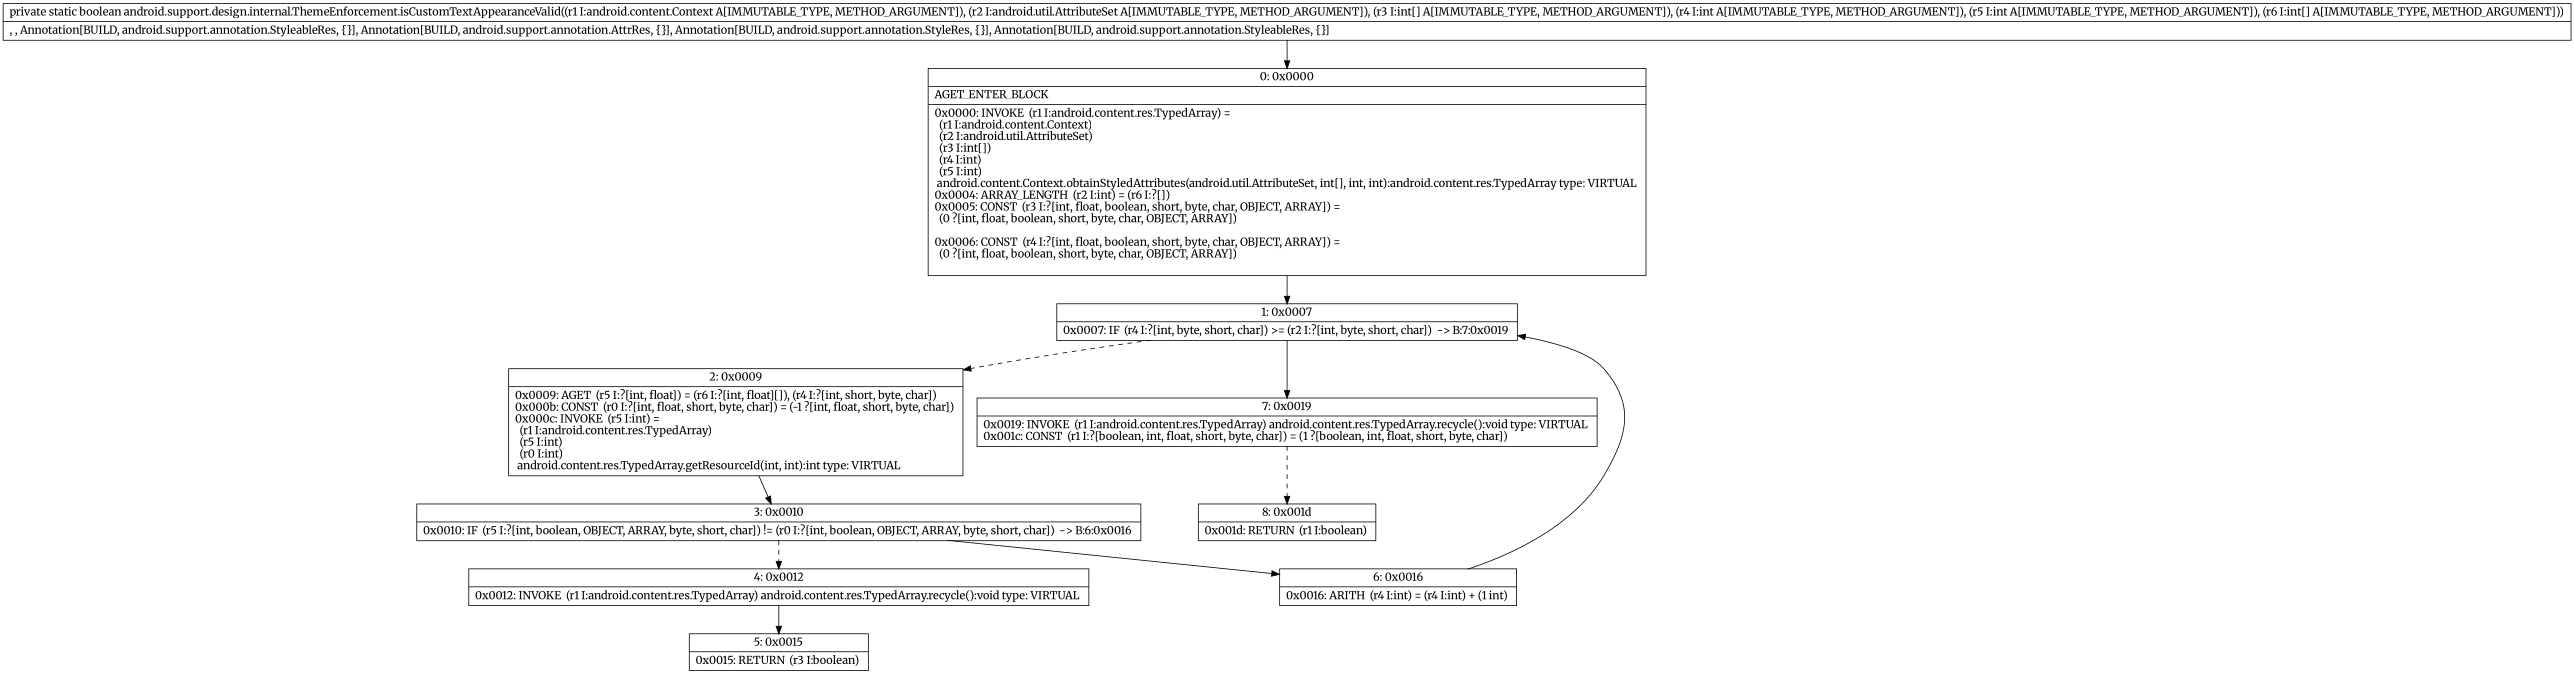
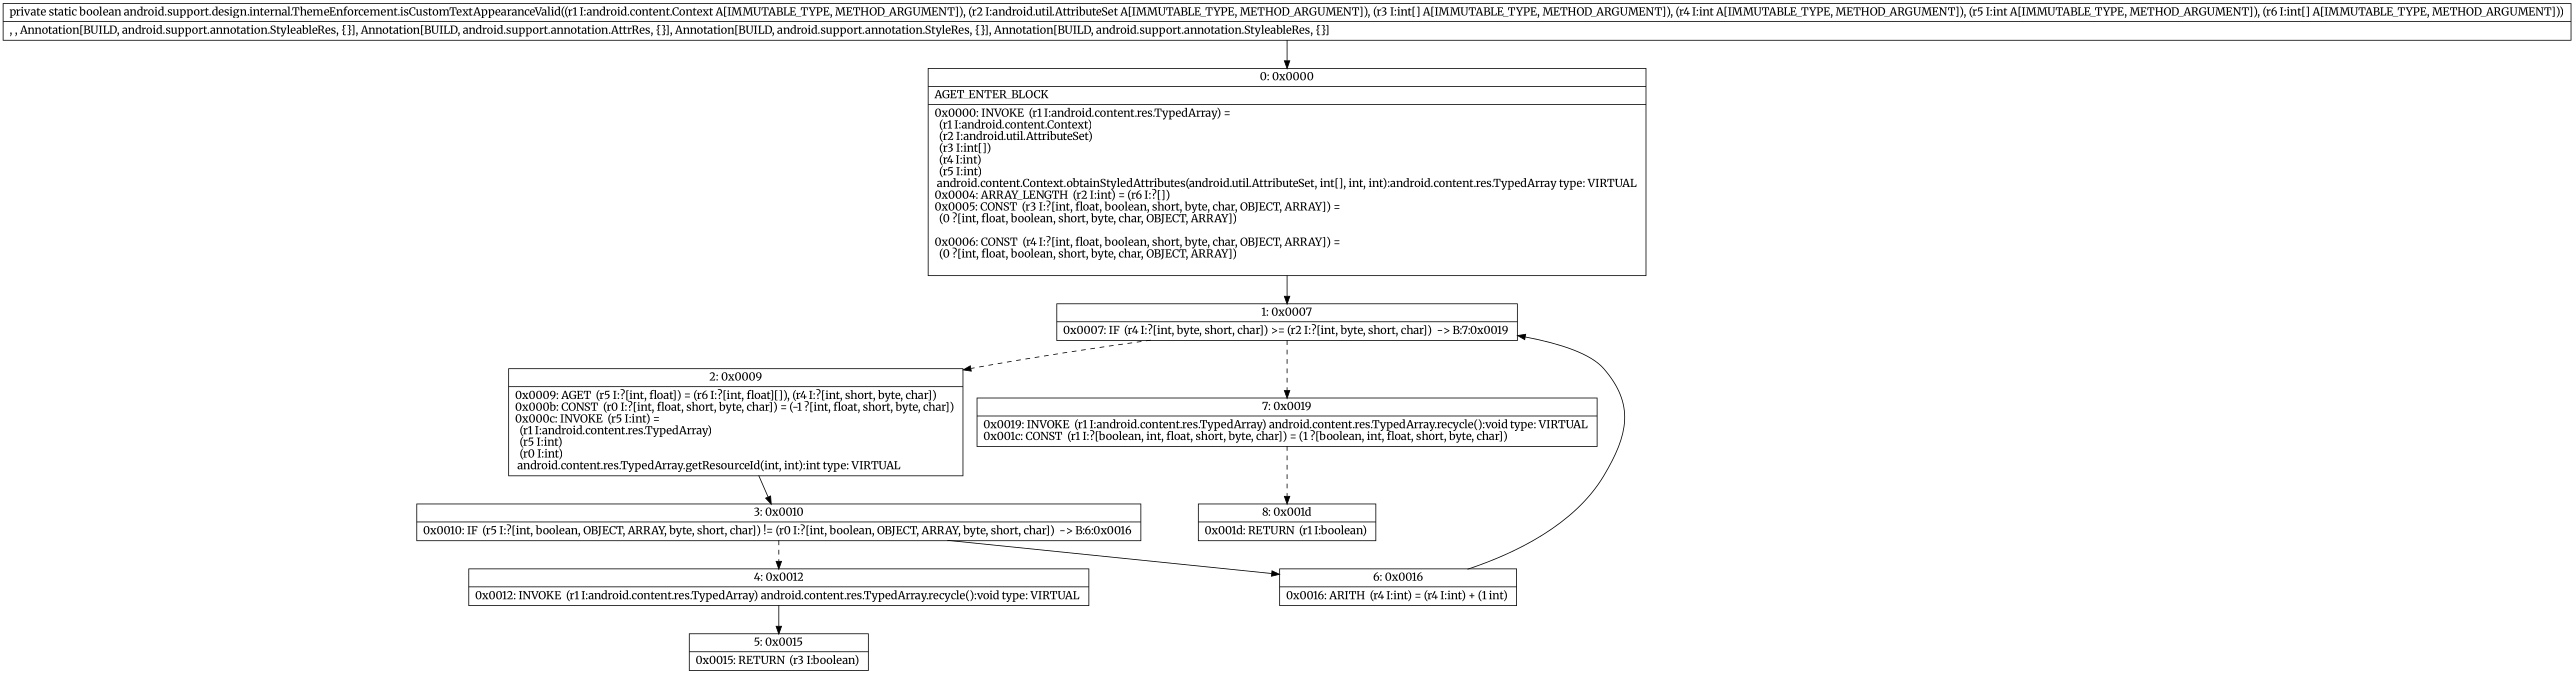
edge "1: 0x0007" -> "7: 0x0019": style solid -> dashed
